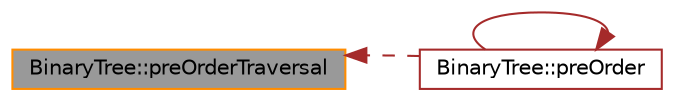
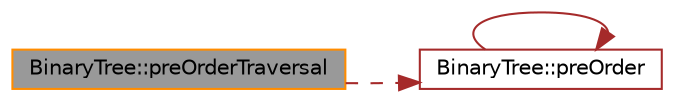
edge "BinaryTree::preOrder" -> "BinaryTree::preOrderTraversal": reversed
